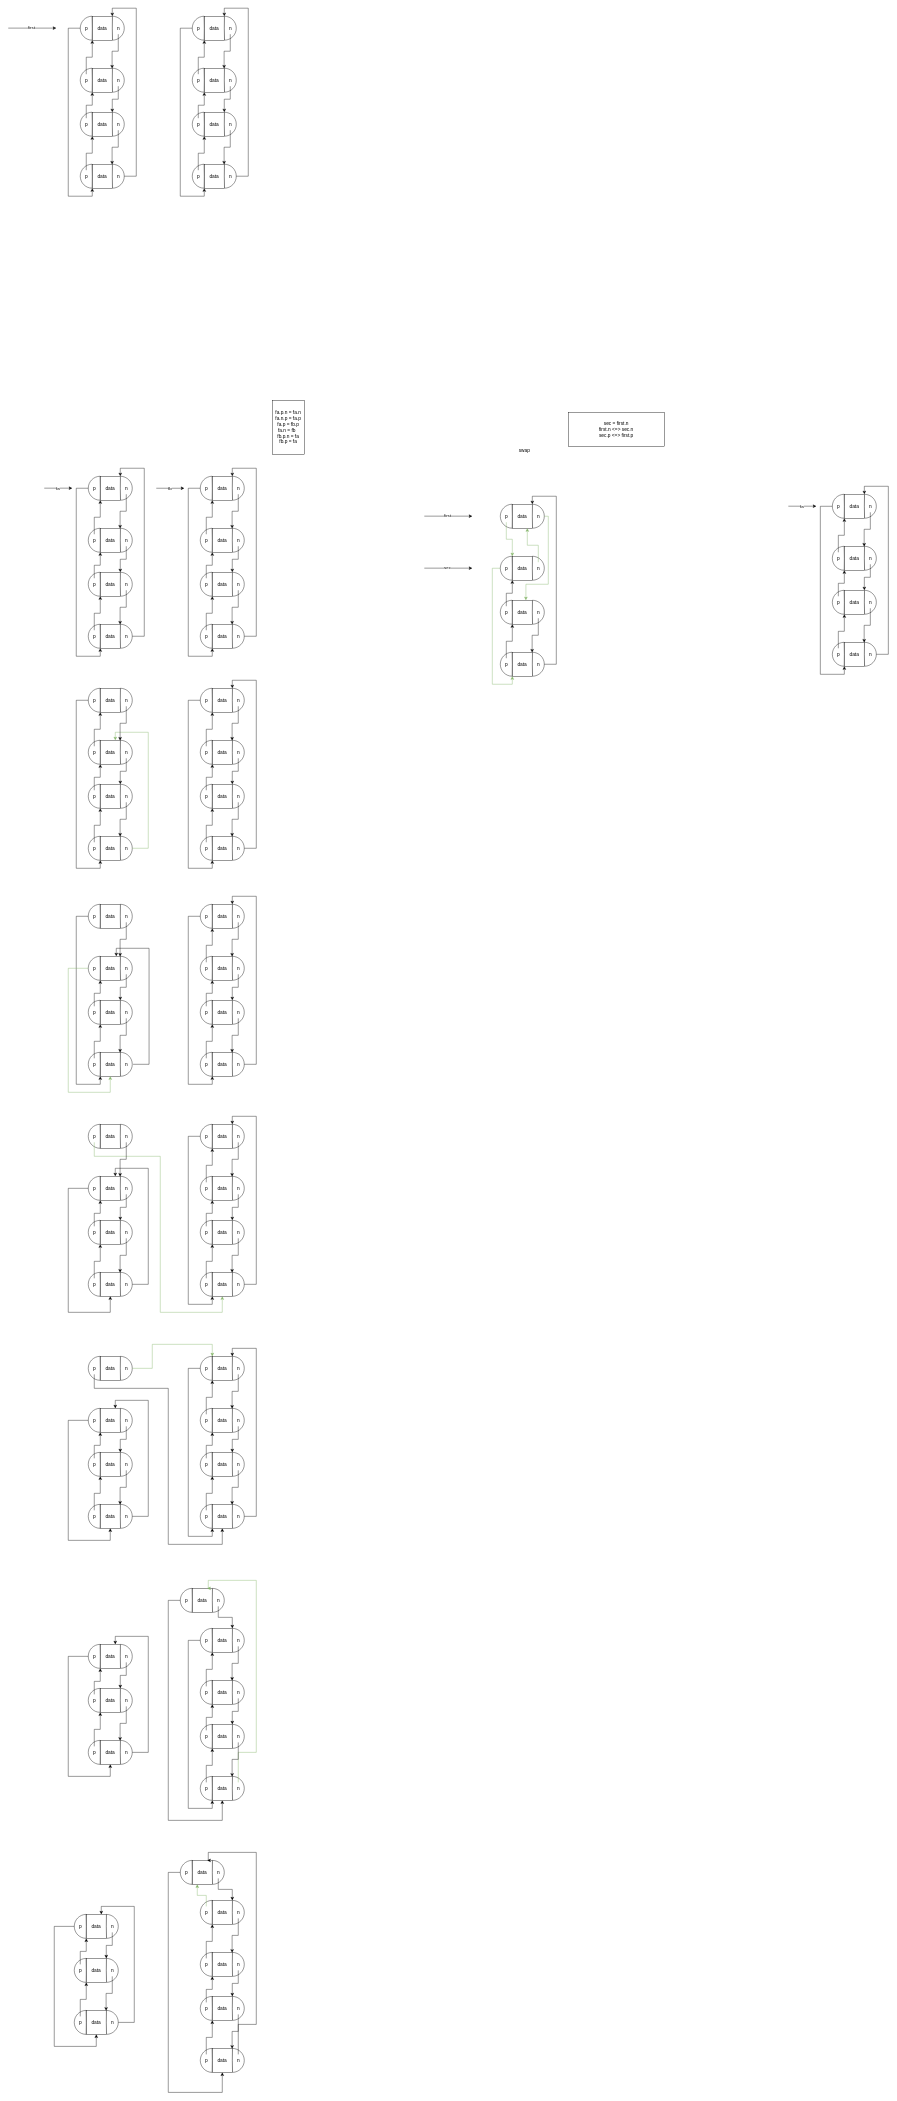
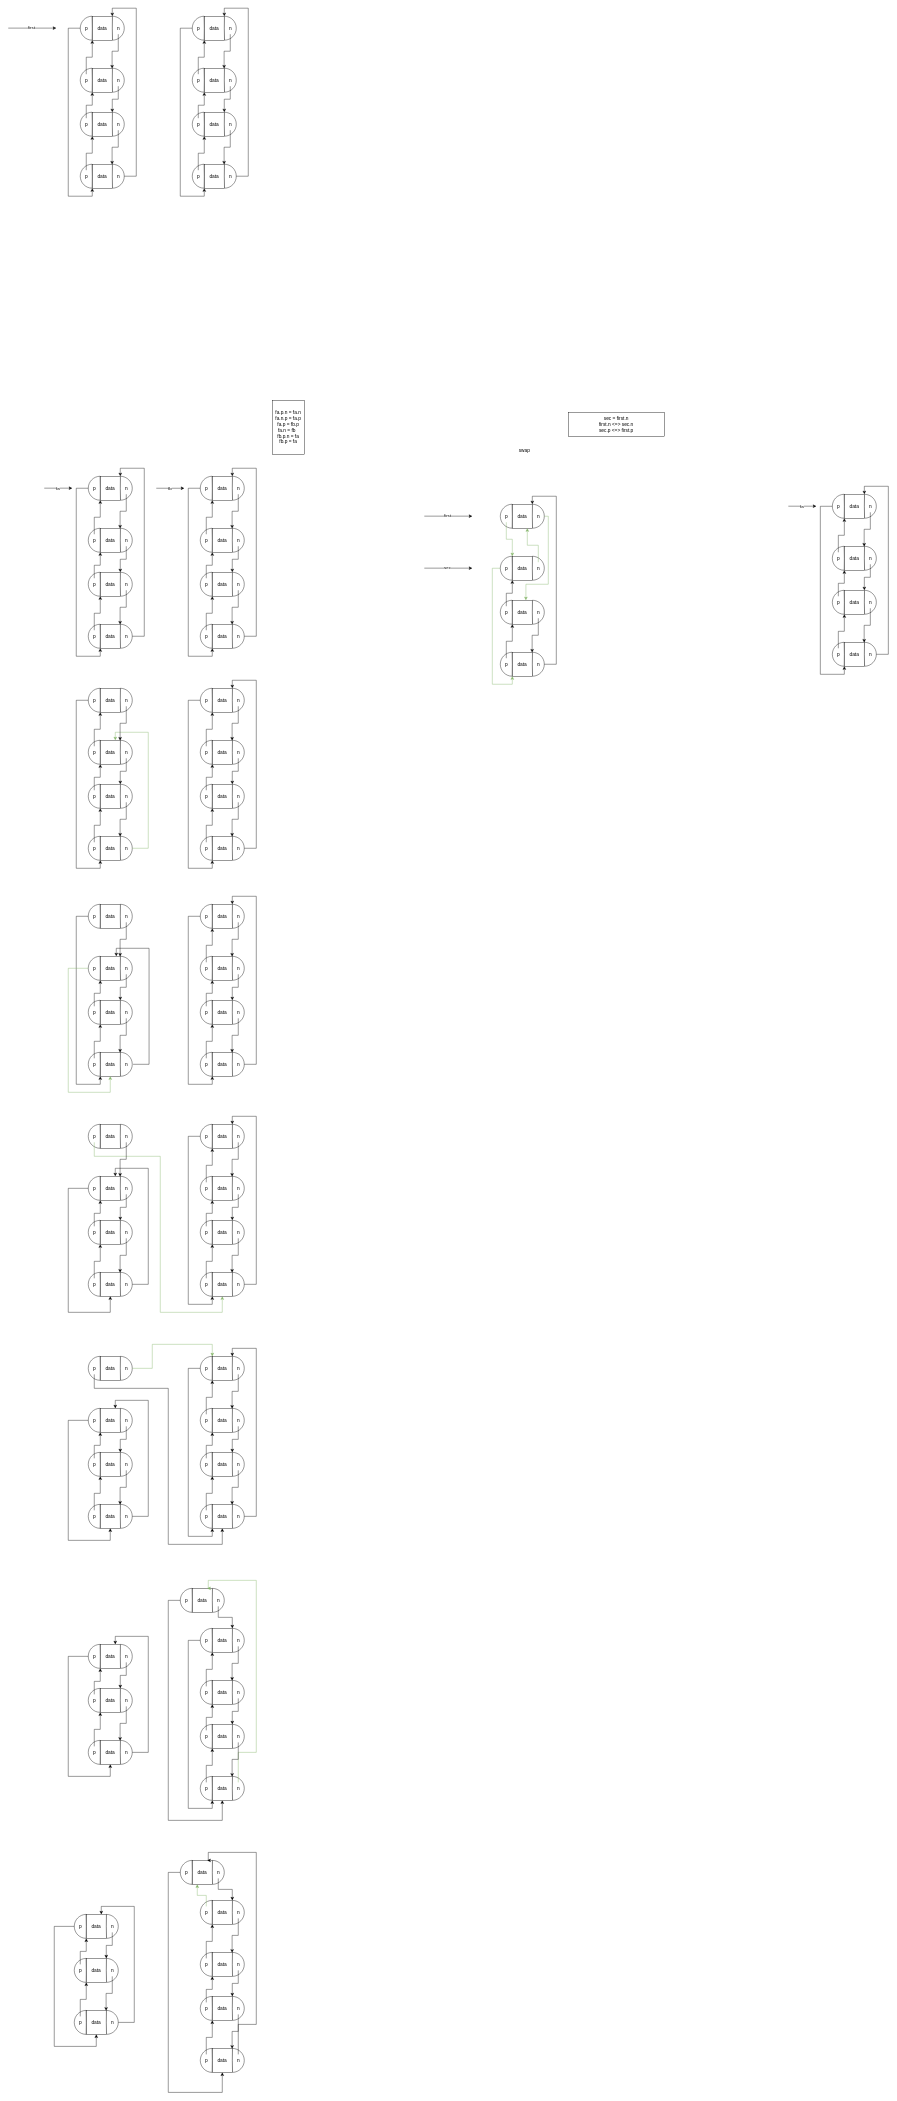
node "sec = first.n first.n <=> sec.n sec.p <=> first.p": size 96x34 -> 96x24
